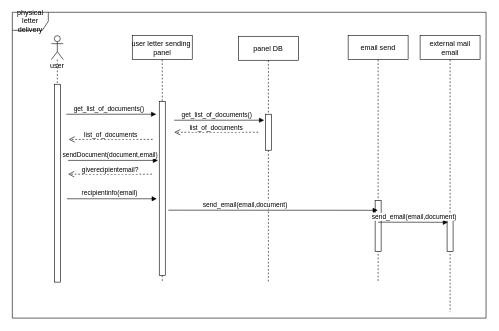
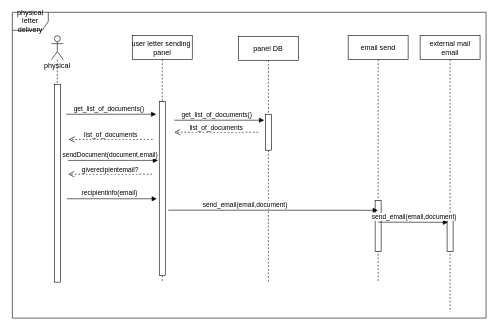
node "user": label "user" -> "physical"
